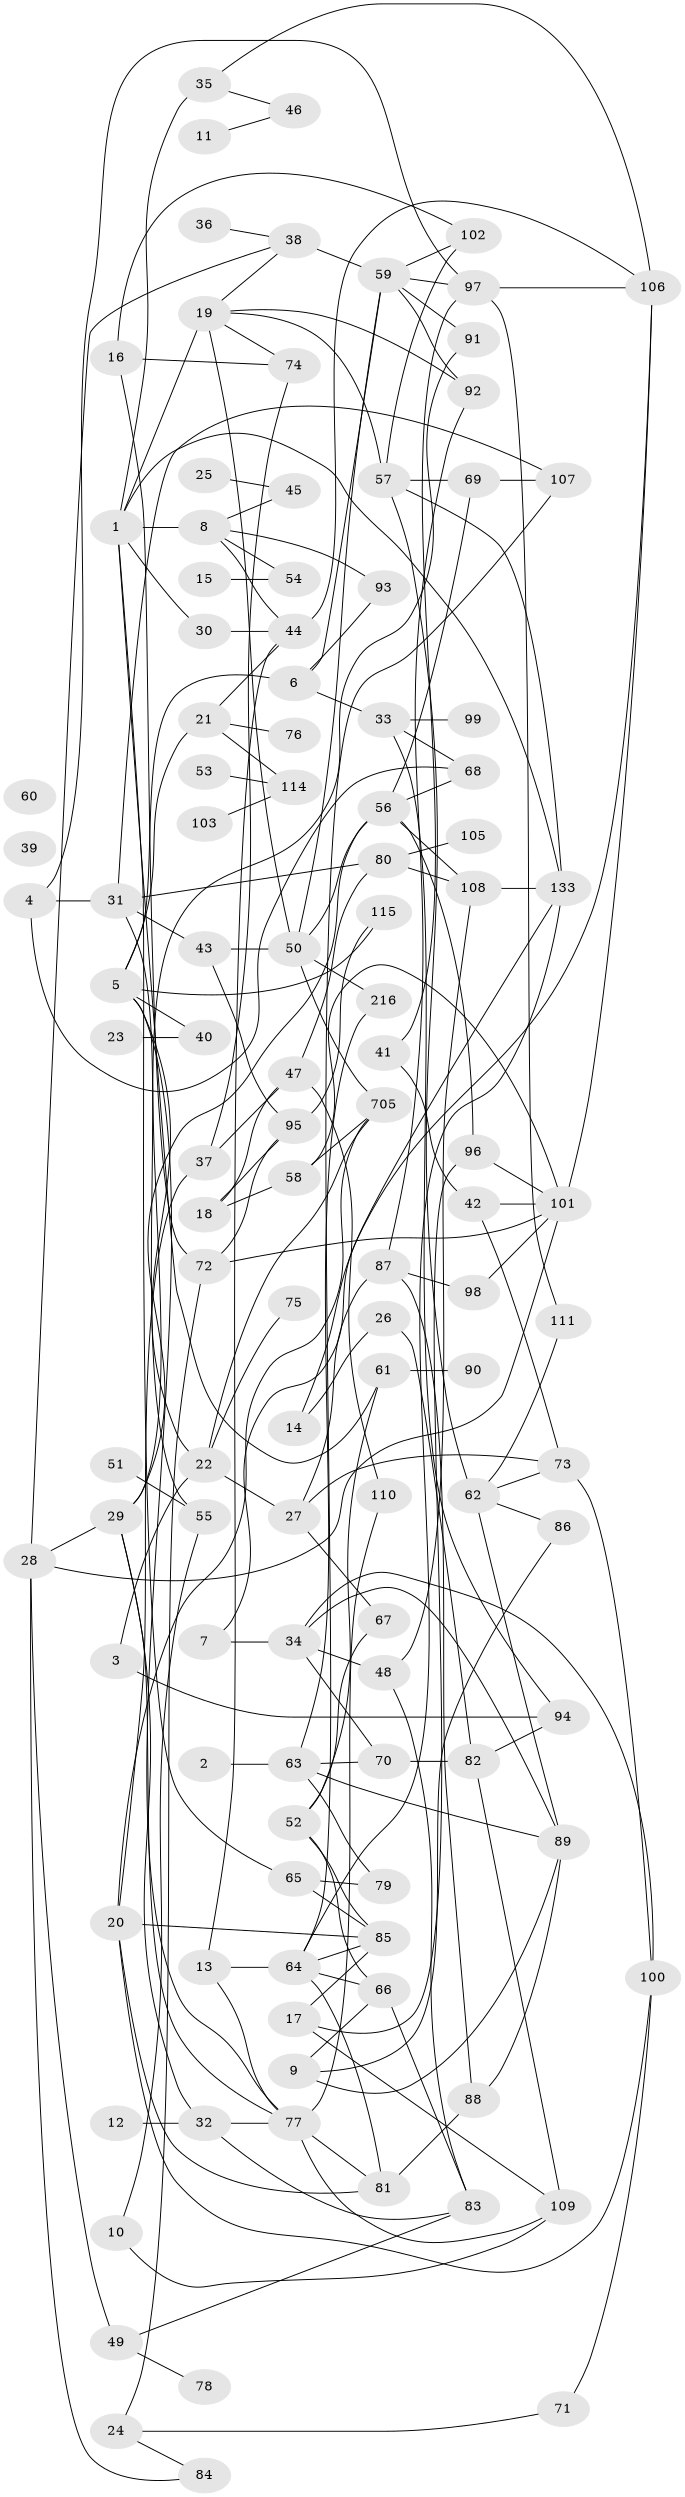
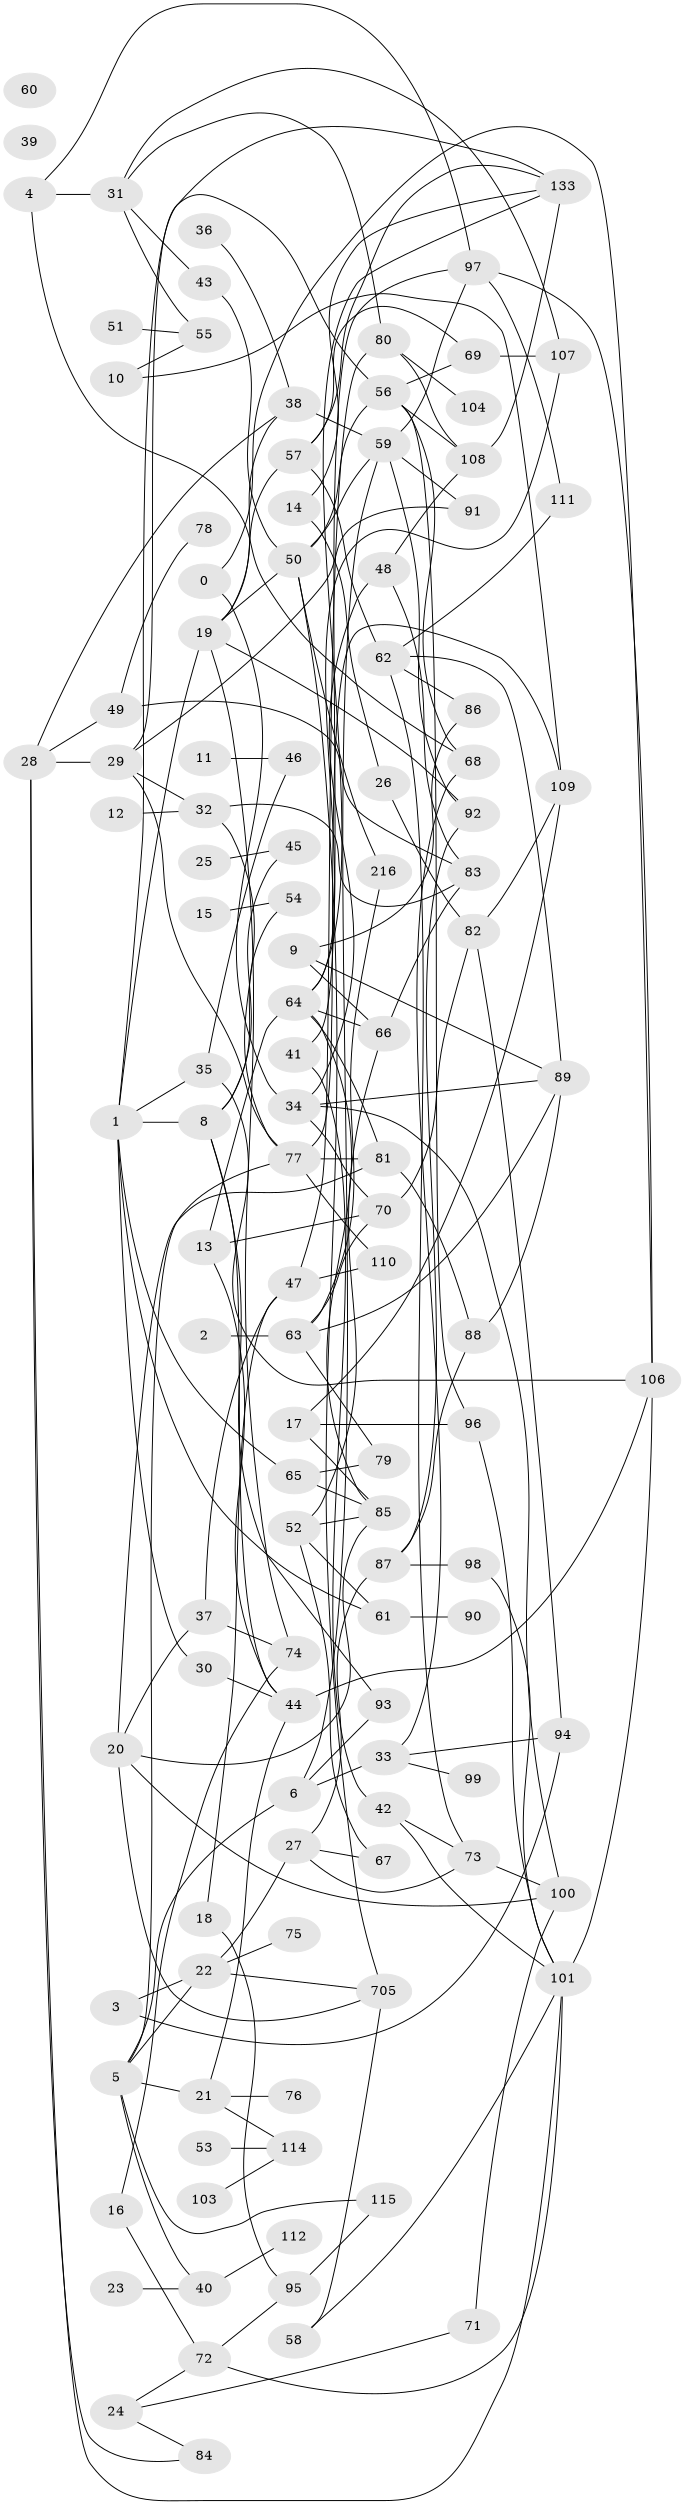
node "102": removed
node "105": label "105" -> "104"
edge "43" -- "95": removed
edge "58" -- "18": removed
node "7": label "7" -> "0"
edge "13" -- "77": now "13" -- "70"
node "112": added
